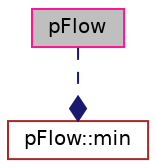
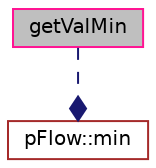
node "pFlow": label "pFlow" -> "getValMin"
